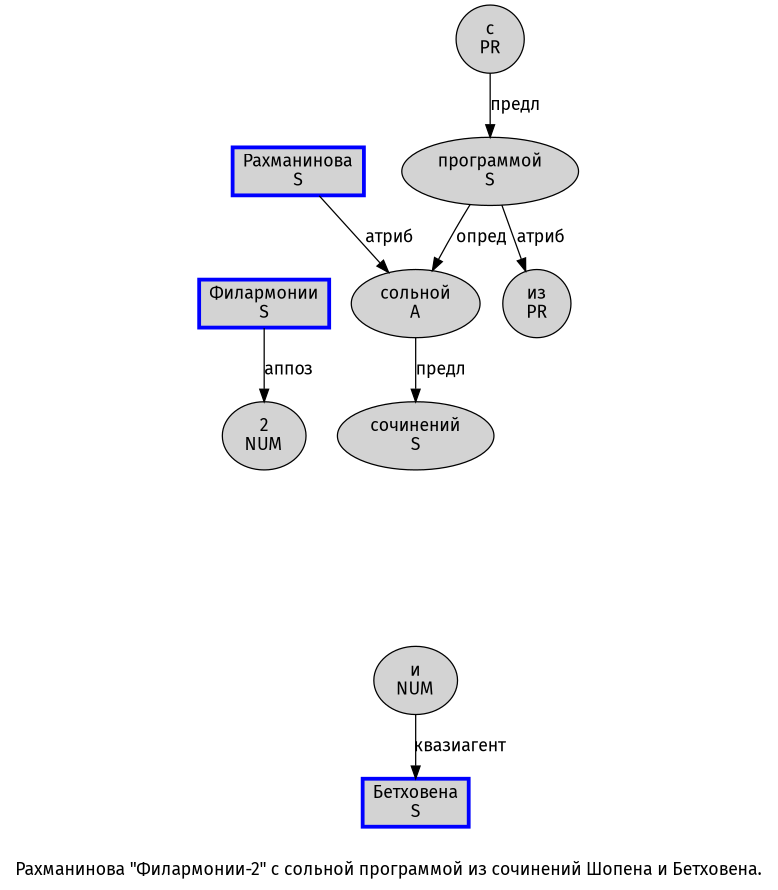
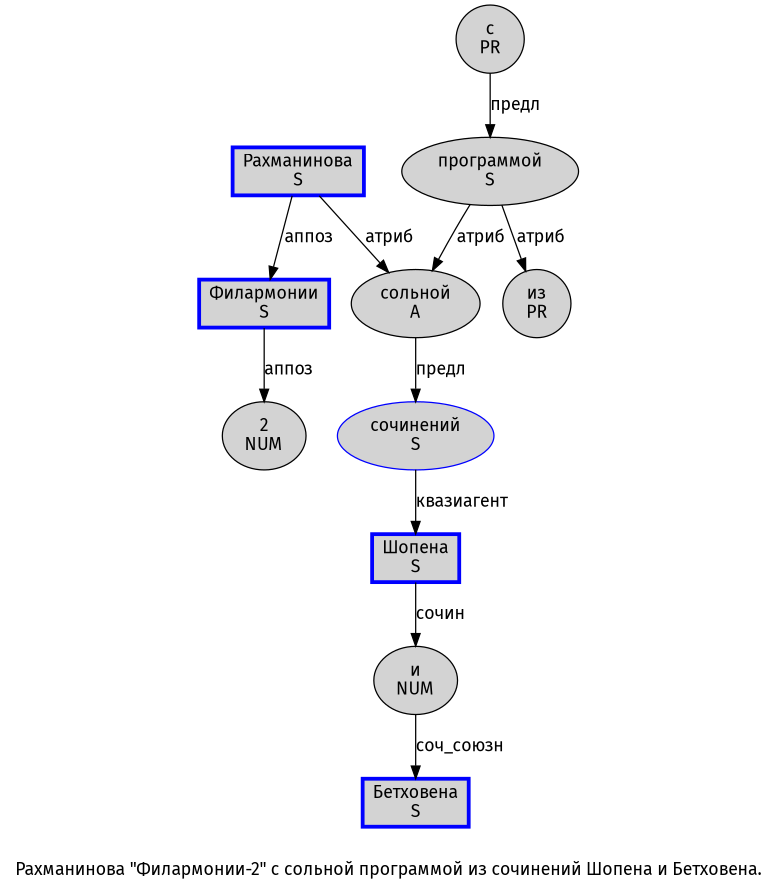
edge "Рахманинова S" -> "Филармонии S": added, label "аппоз"
edge "программой S" -> "сольной A": label "опред" -> "атриб"
node "сочинений S": color black -> blue
node "Шопена S": added
edge "и NUM" -> "Бетховена S": label "квазиагент" -> "соч_союзн"
